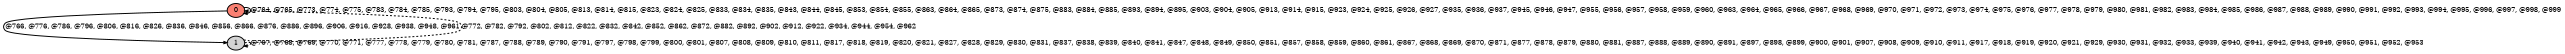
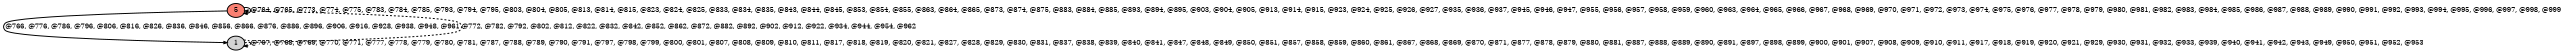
node "0": label "0" -> "5"
